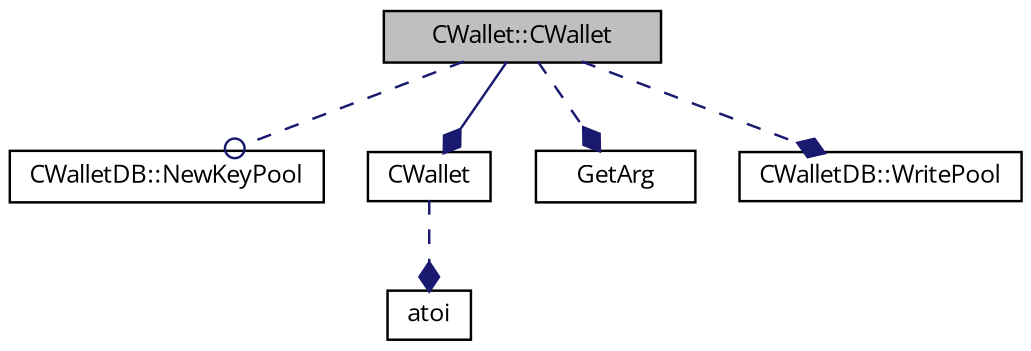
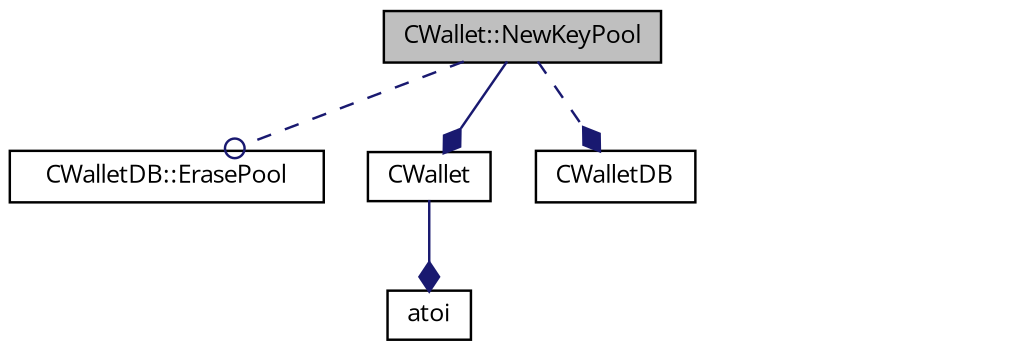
node "CWallet::CWallet": label "CWallet::CWallet" -> "CWallet::NewKeyPool"
node "CWalletDB::NewKeyPool": label "CWalletDB::NewKeyPool" -> "CWalletDB::ErasePool"
node "GetArg": label "GetArg" -> "CWalletDB"
node "CWalletDB::WritePool": removed
edge "CWallet" -> "atoi": style dashed -> solid
